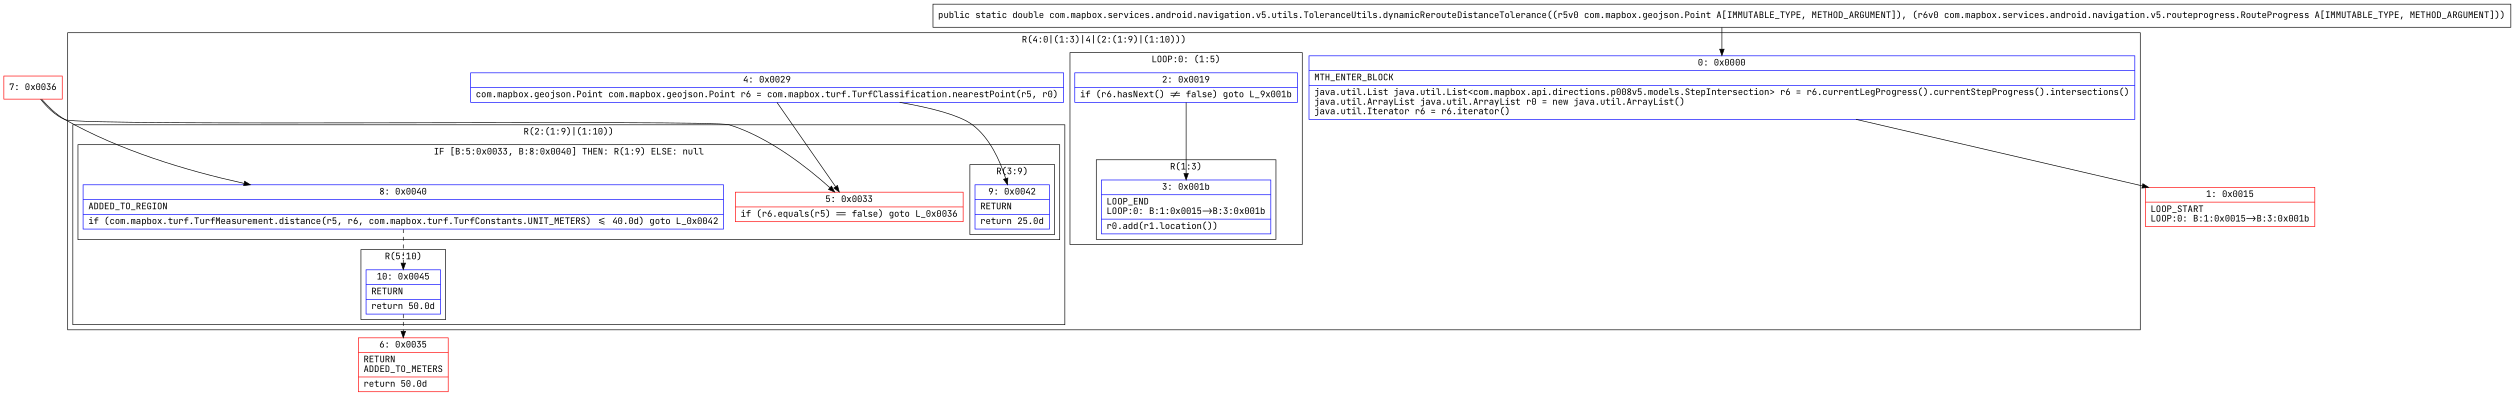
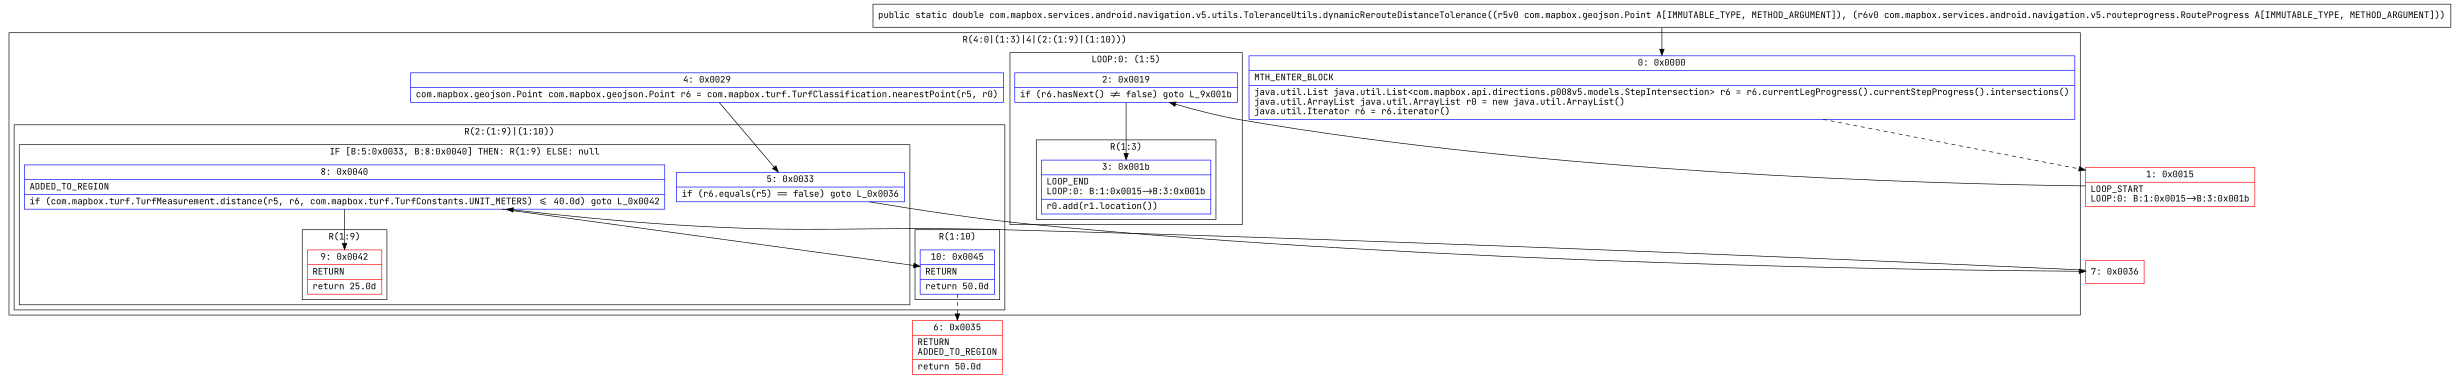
edge "4: 0x0029" -> "9: 0x0042": now "8: 0x0040" -> "9: 0x0042"
edge "7: 0x0036" -> "5: 0x0033": reversed
edge "0: 0x0000" -> "1: 0x0015": style solid -> dashed
edge "1: 0x0015" -> "2: 0x0019": added
cluster "R(3:9)": label "R(3:9)" -> "R(1:9)"
node "5: 0x0033": color red -> blue
node "9: 0x0042": color blue -> red
edge "8: 0x0040" -> "10: 0x0045": style dashed -> solid
cluster "R(5:10)": label "R(5:10)" -> "R(1:10)"
node "6: 0x0035": text "ADDED_TO_METERS" -> "ADDED_TO_REGION"
